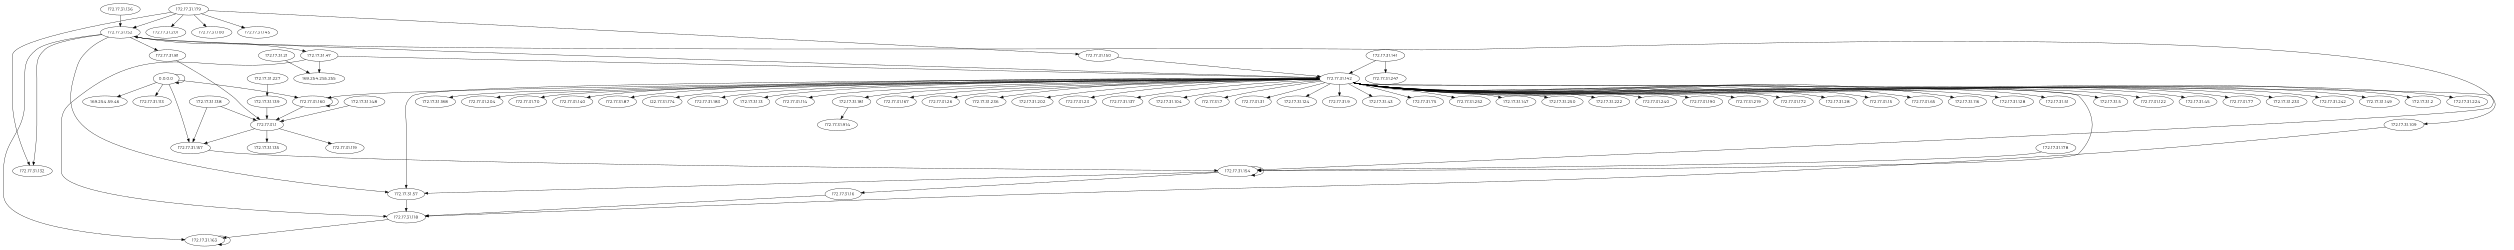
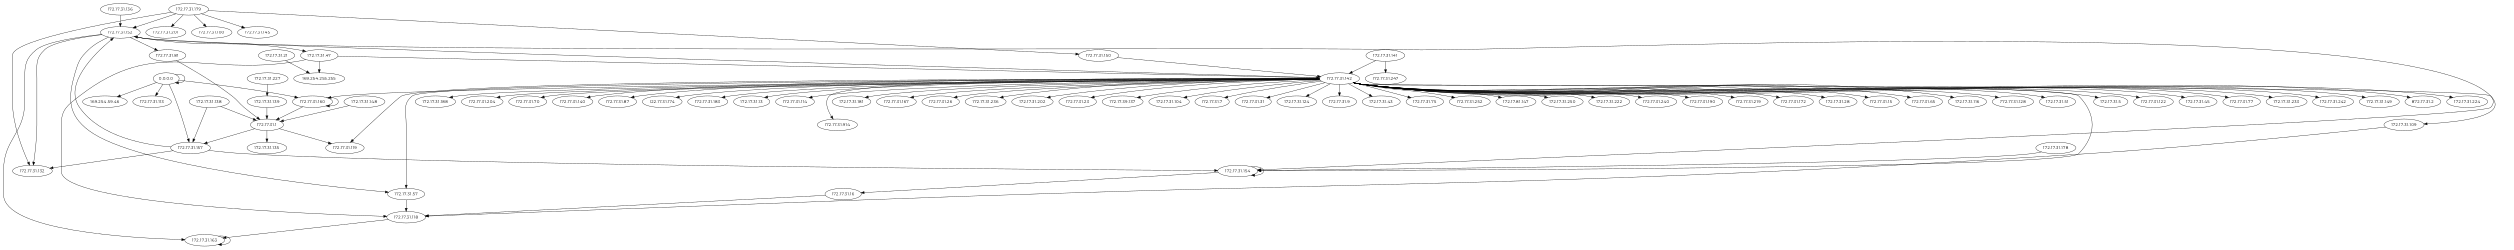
edge "172.17.31.142" -> "172.17.31.119": added
node "172.17.31.137": label "172.17.31.137" -> "172.17.39.137"
node "172.17.31.147": label "172.17.31.147" -> "172.17.81.147"
node "172.17.31.128": label "172.17.31.128" -> "772.17.31.128"
node "172.17.31.2": label "172.17.31.2" -> "872.17.31.2"
edge "172.17.31.181" -> "172.17.31.914": now "172.17.31.142" -> "172.17.31.914"
edge "172.17.31.157" -> "172.17.31.152": added
edge "172.17.31.157" -> "172.17.31.132": added
edge "172.17.31.154" -> "172.17.31.57": removed
